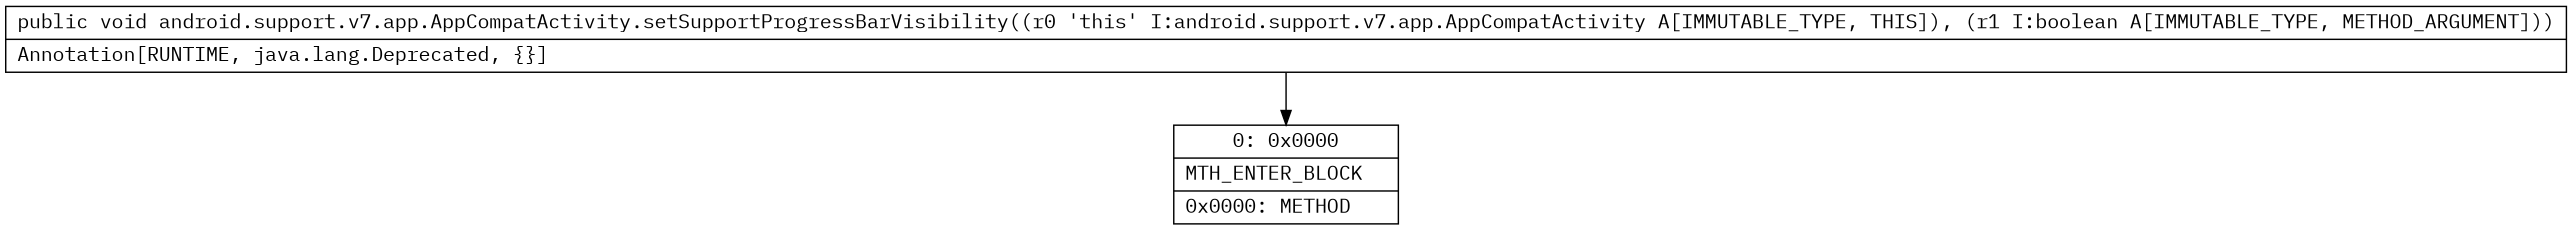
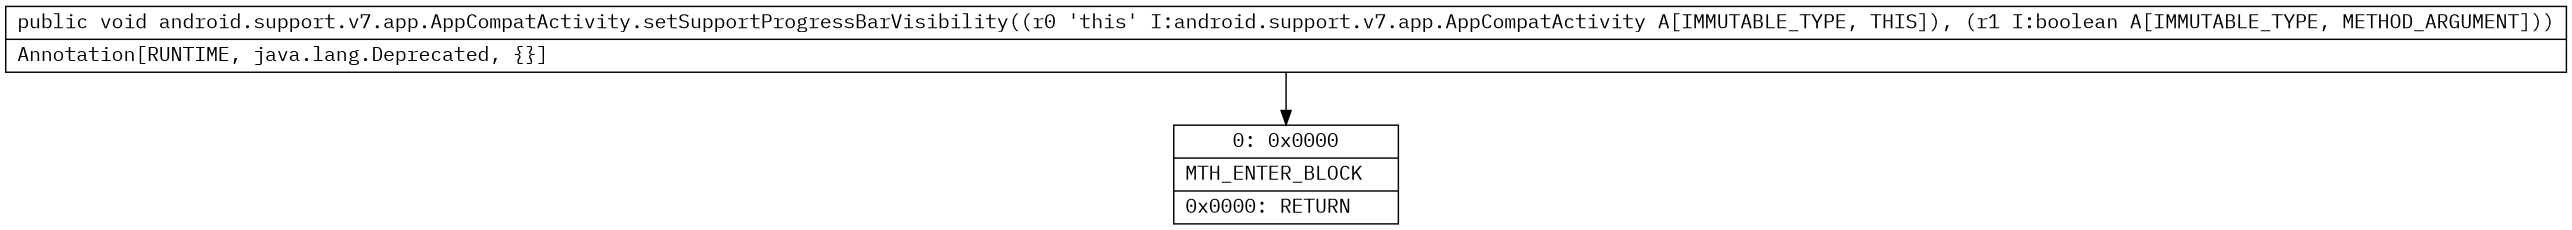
node "0: 0x0000": text "0x0000: METHOD" -> "0x0000: RETURN"
